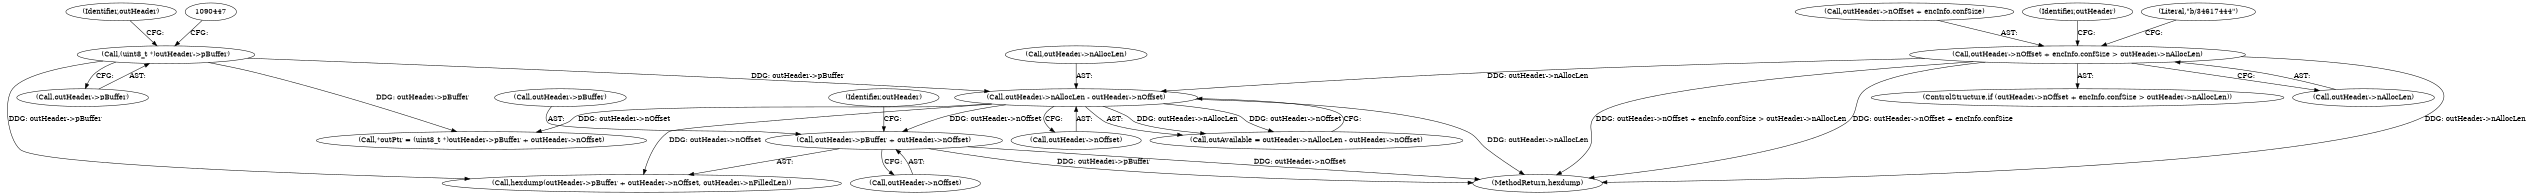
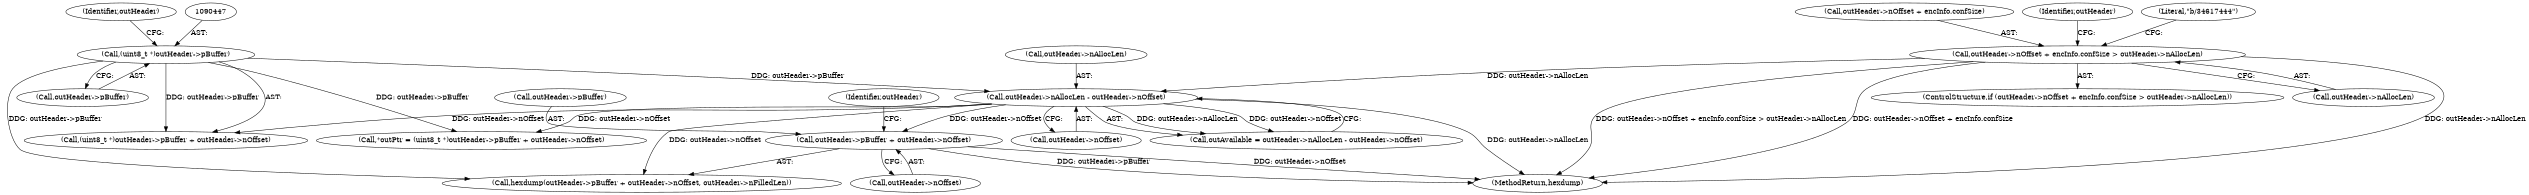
edge "1090447" -> "(Call,(uint8_t *)outHeader->pBuffer)": label "CFG: " -> "AST: "
node "(Call,(uint8_t *)outHeader->pBuffer + outHeader->nOffset)": added
